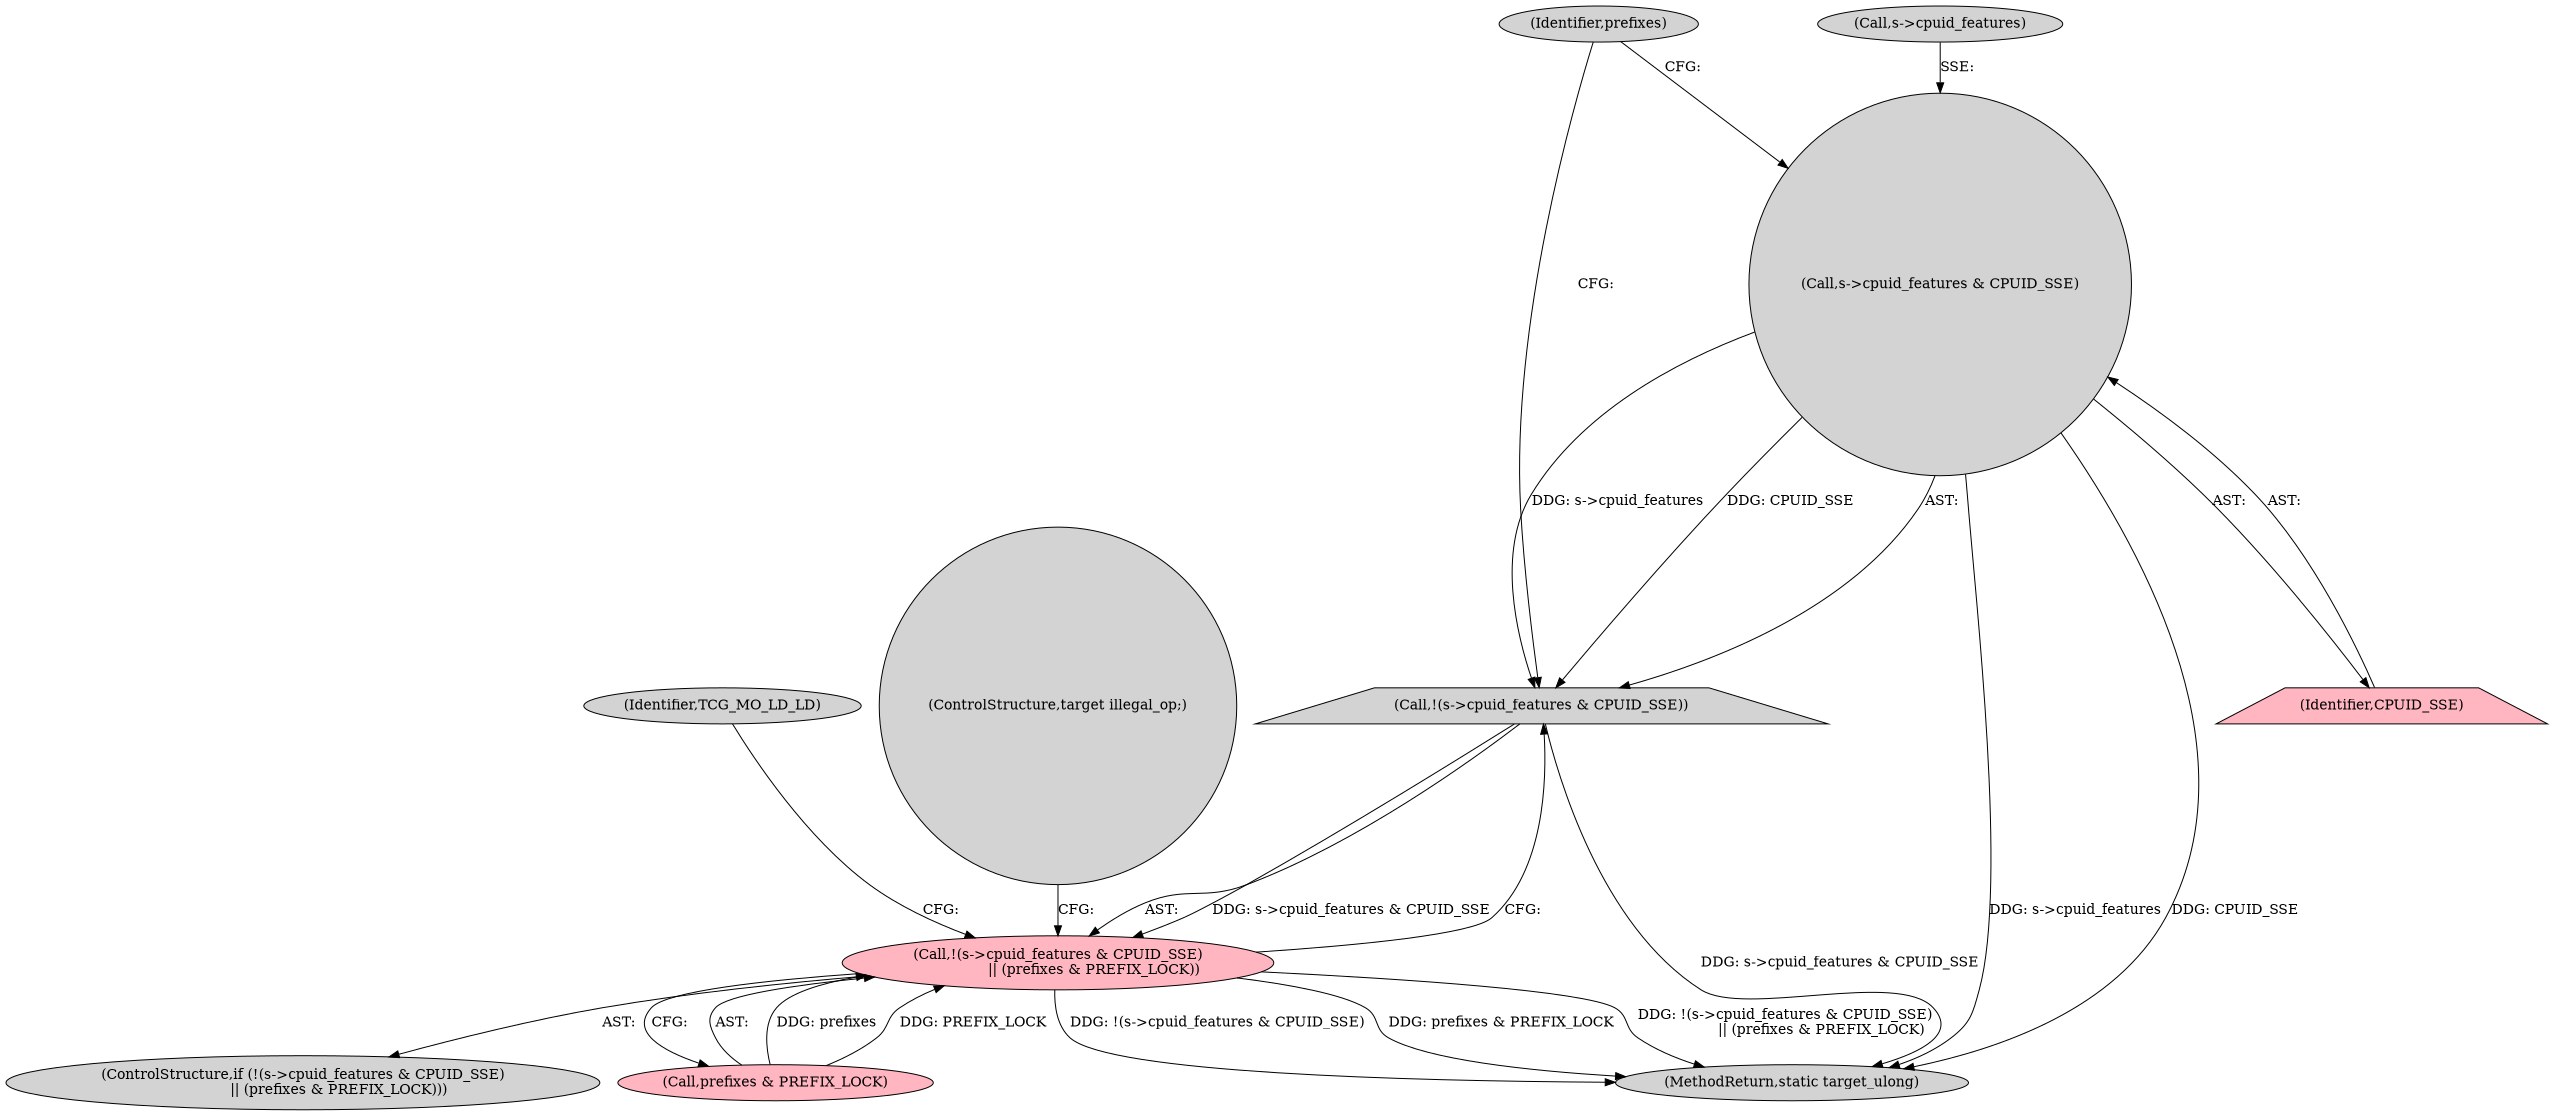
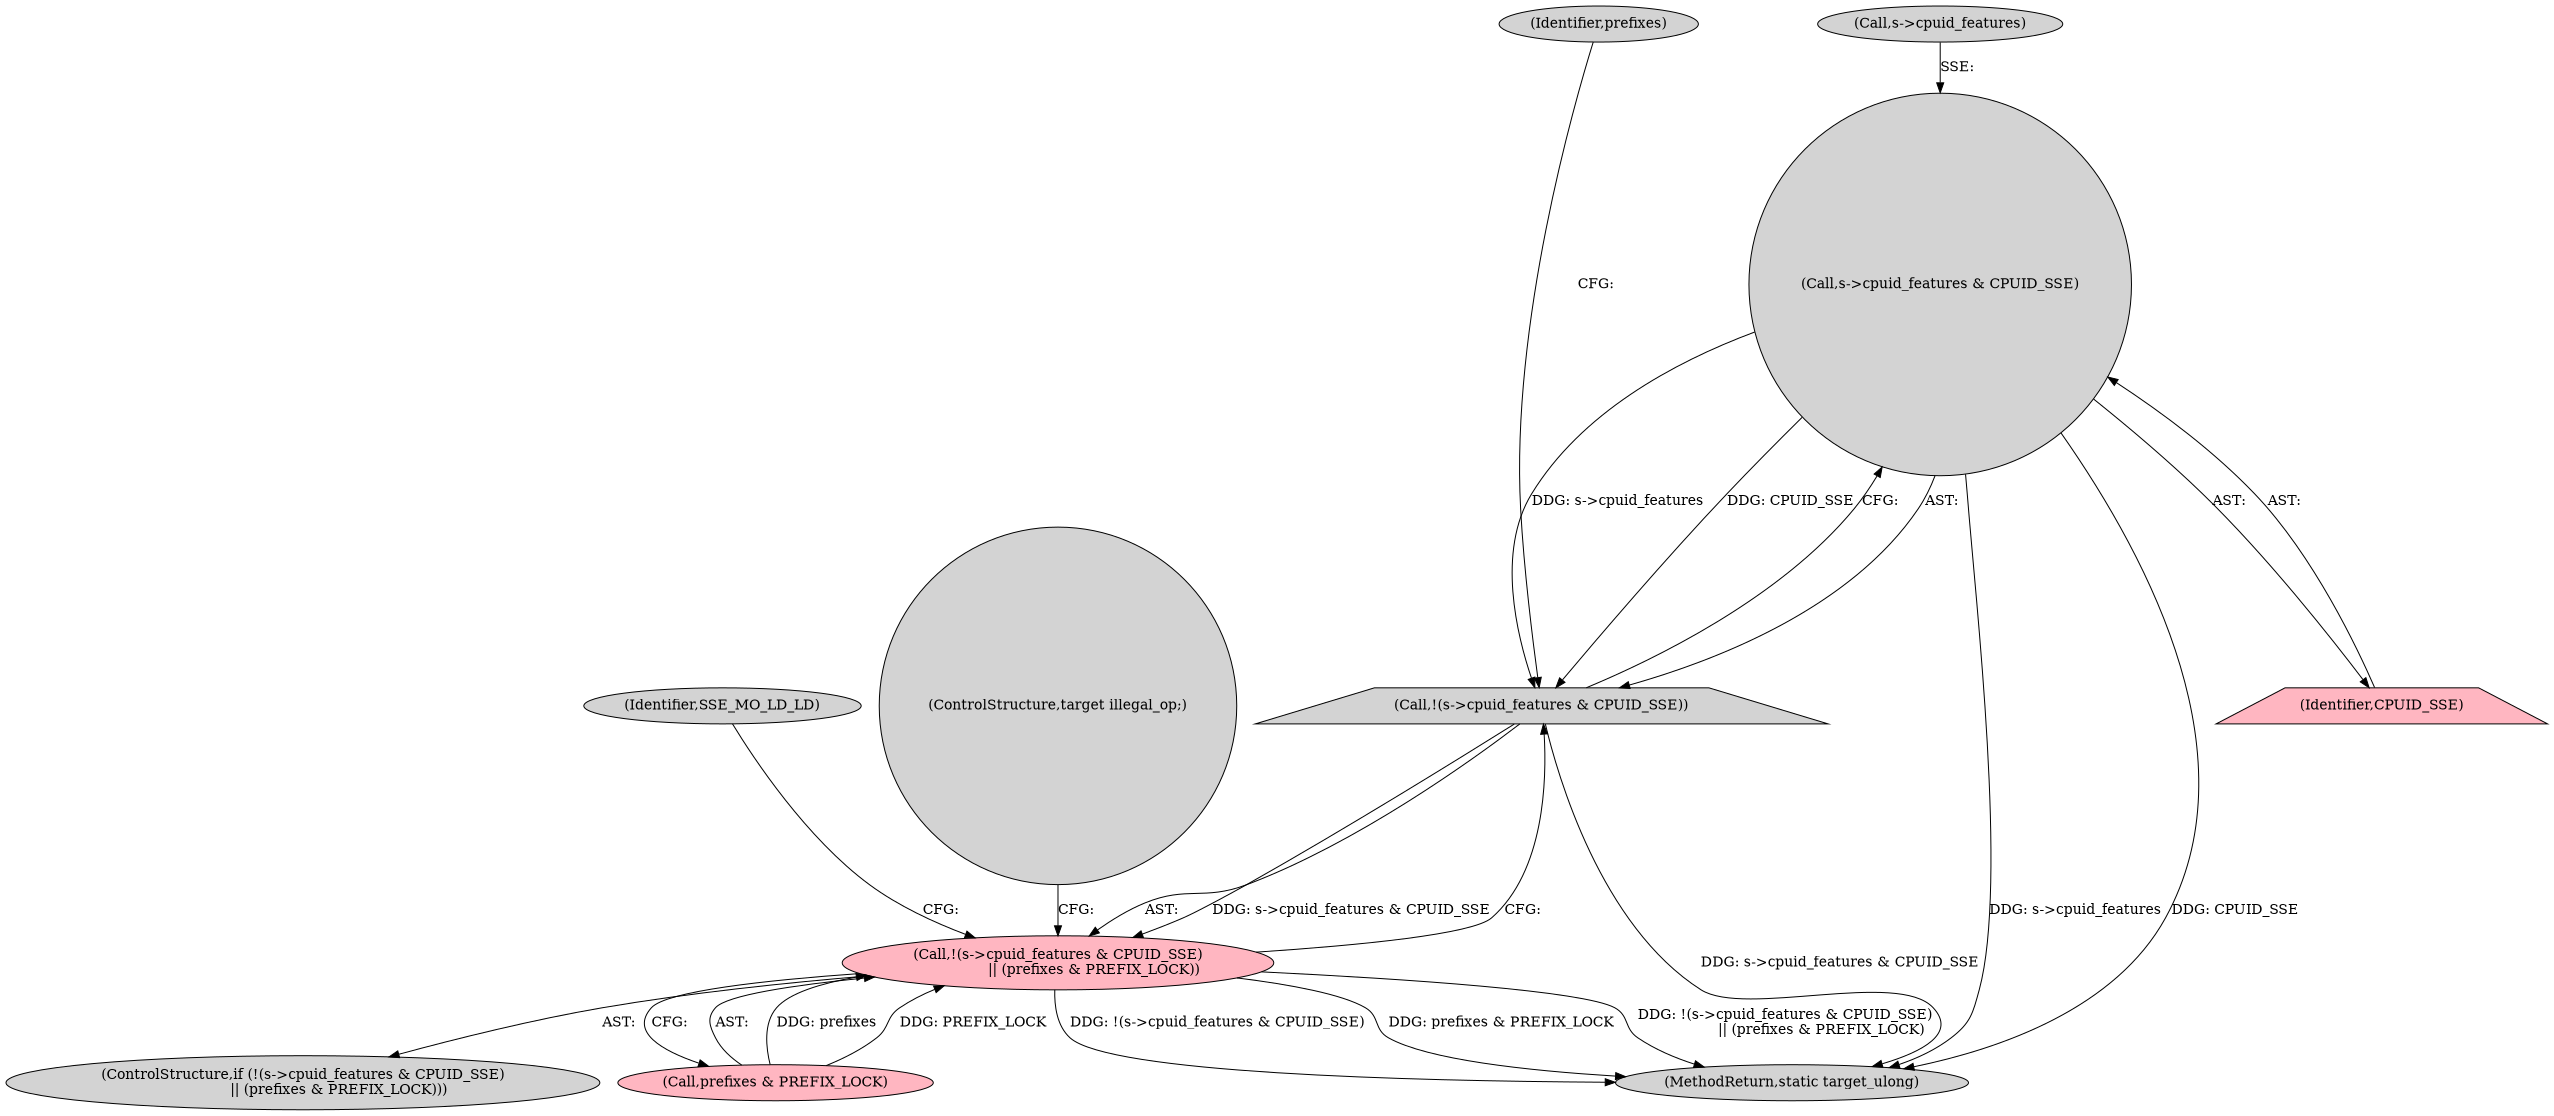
edge "(Identifier,prefixes)" -> "(Call,s->cpuid_features & CPUID_SSE)": now "(Call,!(s->cpuid_features & CPUID_SSE))" -> "(Call,s->cpuid_features & CPUID_SSE)"
node "(Identifier,TCG_MO_LD_LD)": label "(Identifier,TCG_MO_LD_LD)" -> "(Identifier,SSE_MO_LD_LD)"
